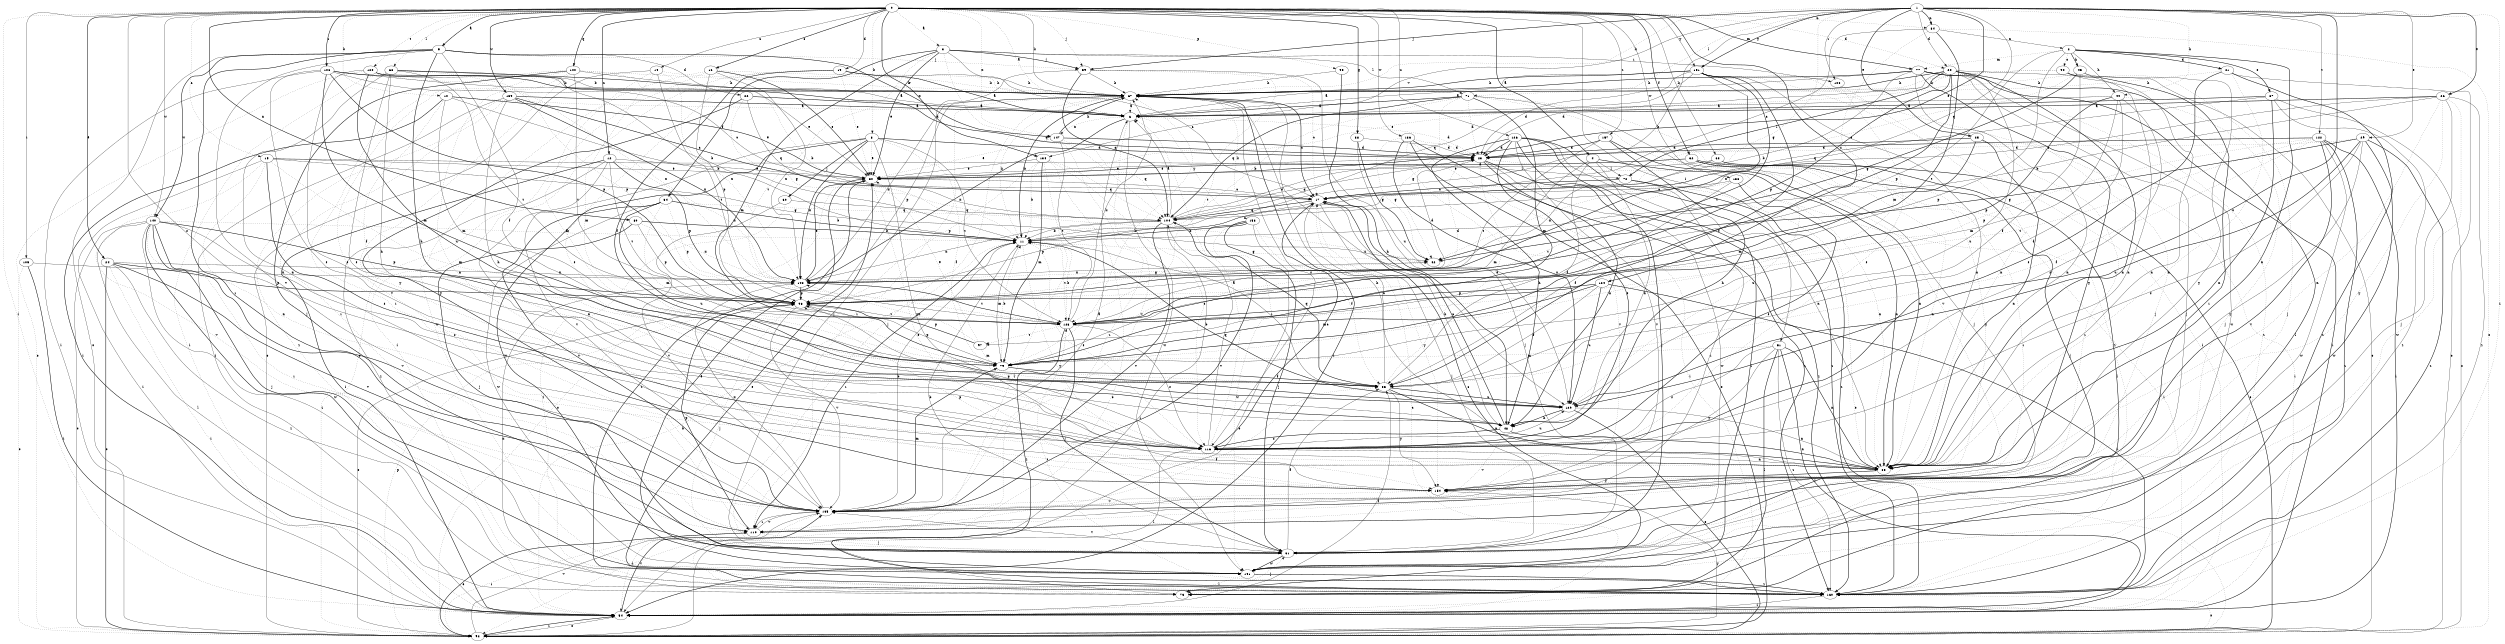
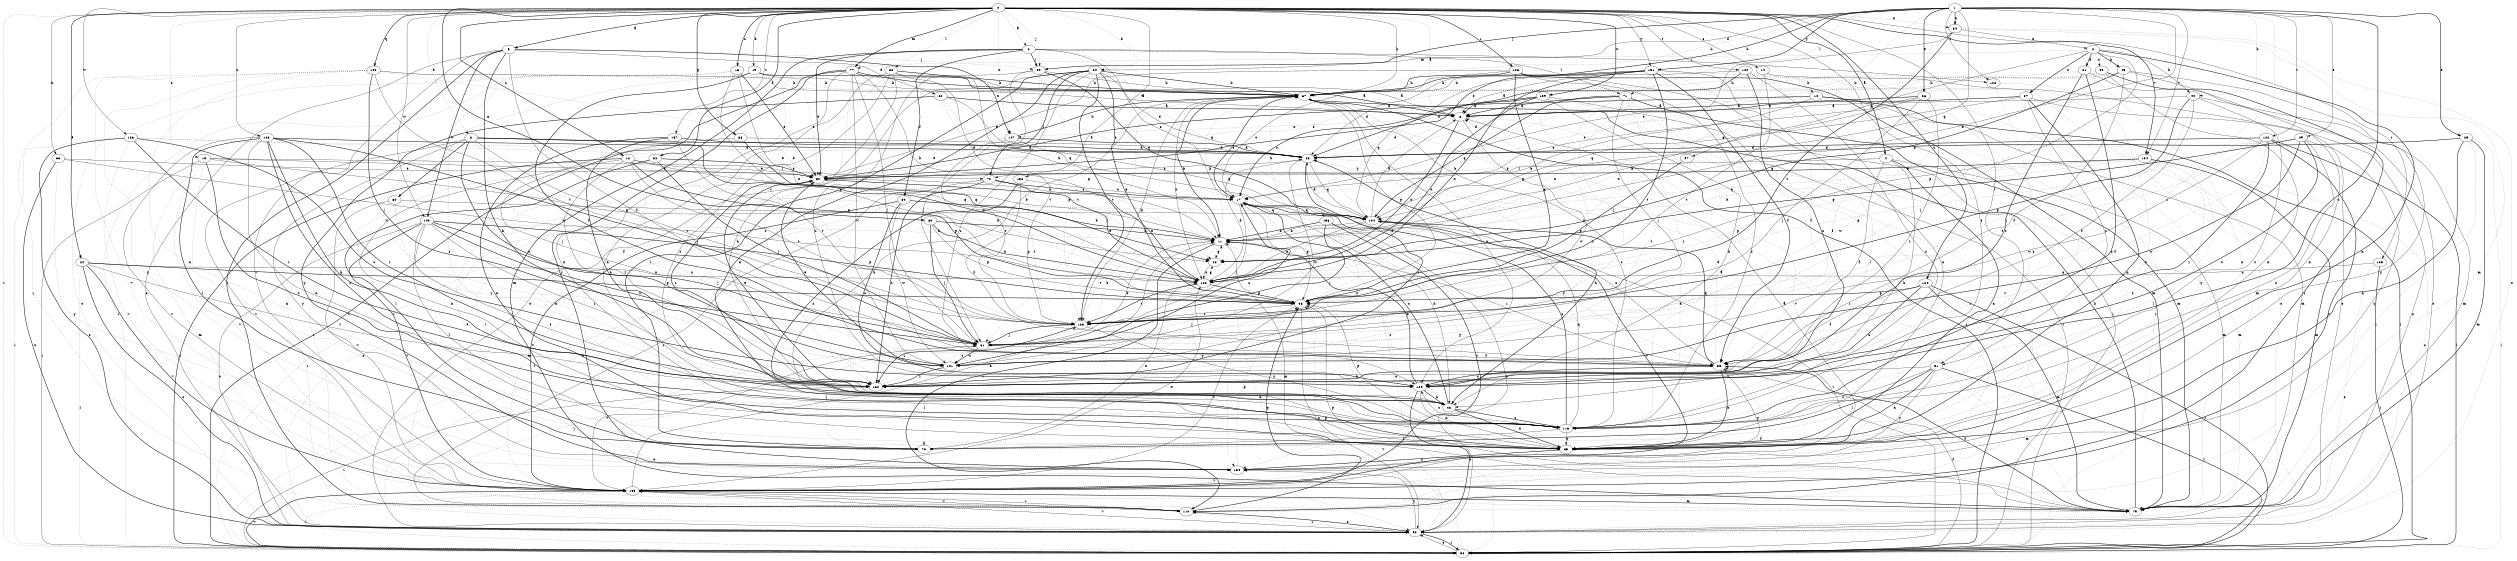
edge "0" -> "120": style dotted -> solid
node "95": removed
edge "120" -> "67": label "b" -> "k"
edge "68" -> "98": now "22" -> "98"
edge "134" -> "30": style solid -> bold
edge "147" -> "104": style dotted -> solid
edge "12" -> "11": added, label "b"
edge "72" -> "148": added, label "x"
edge "79" -> "67": style dotted -> bold
edge "80" -> "148": style dotted -> bold
edge "123" -> "97": reversed
edge "151" -> "73": added, label "l"
edge "87" -> "160": now "87" -> "51"
edge "29" -> "160": removed, label "z"
